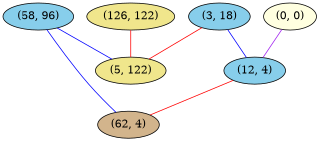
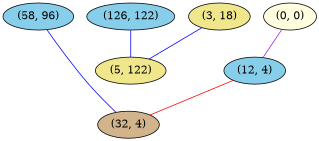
node "(126, 122)": fillcolor khaki -> skyblue
node "(3, 18)": fillcolor skyblue -> khaki
edge "(3, 18)" -- "(5, 122)": color red -> blue
edge "(58, 96)" -- "(5, 122)": removed
edge "(126, 122)" -- "(5, 122)": color red -> blue
edge "(3, 18)" -- "(12, 4)": removed
node "(62, 4)": label "(62, 4)" -> "(32, 4)"
